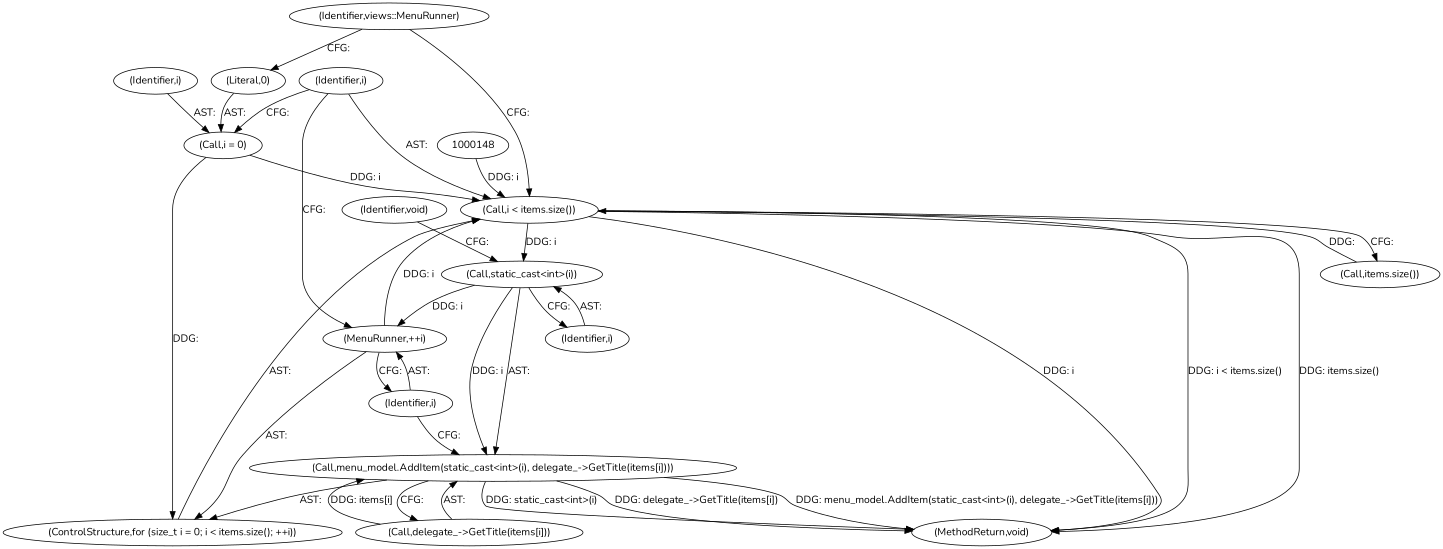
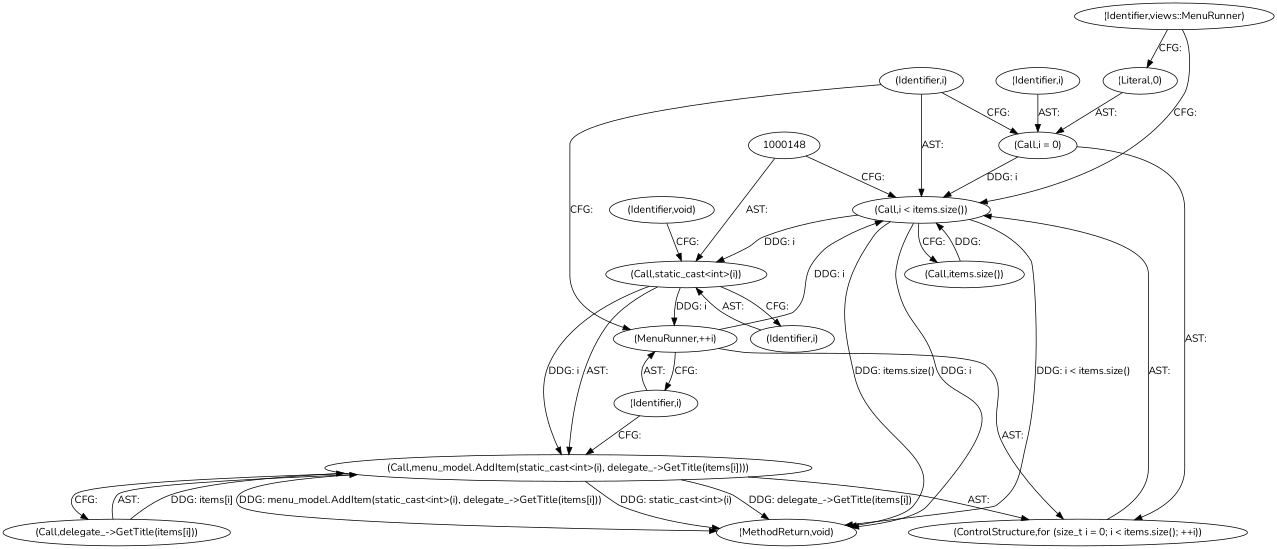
edge "1000148" -> "(Call,i < items.size())": label "DDG: i" -> "CFG: "
edge "1000148" -> "(Call,static_cast<int>(i))": added, label "AST:"
edge "(Call,i = 0)" -> "(ControlStructure,for (size_t i = 0; i < items.size(); ++i))": label "DDG: " -> "AST: "
